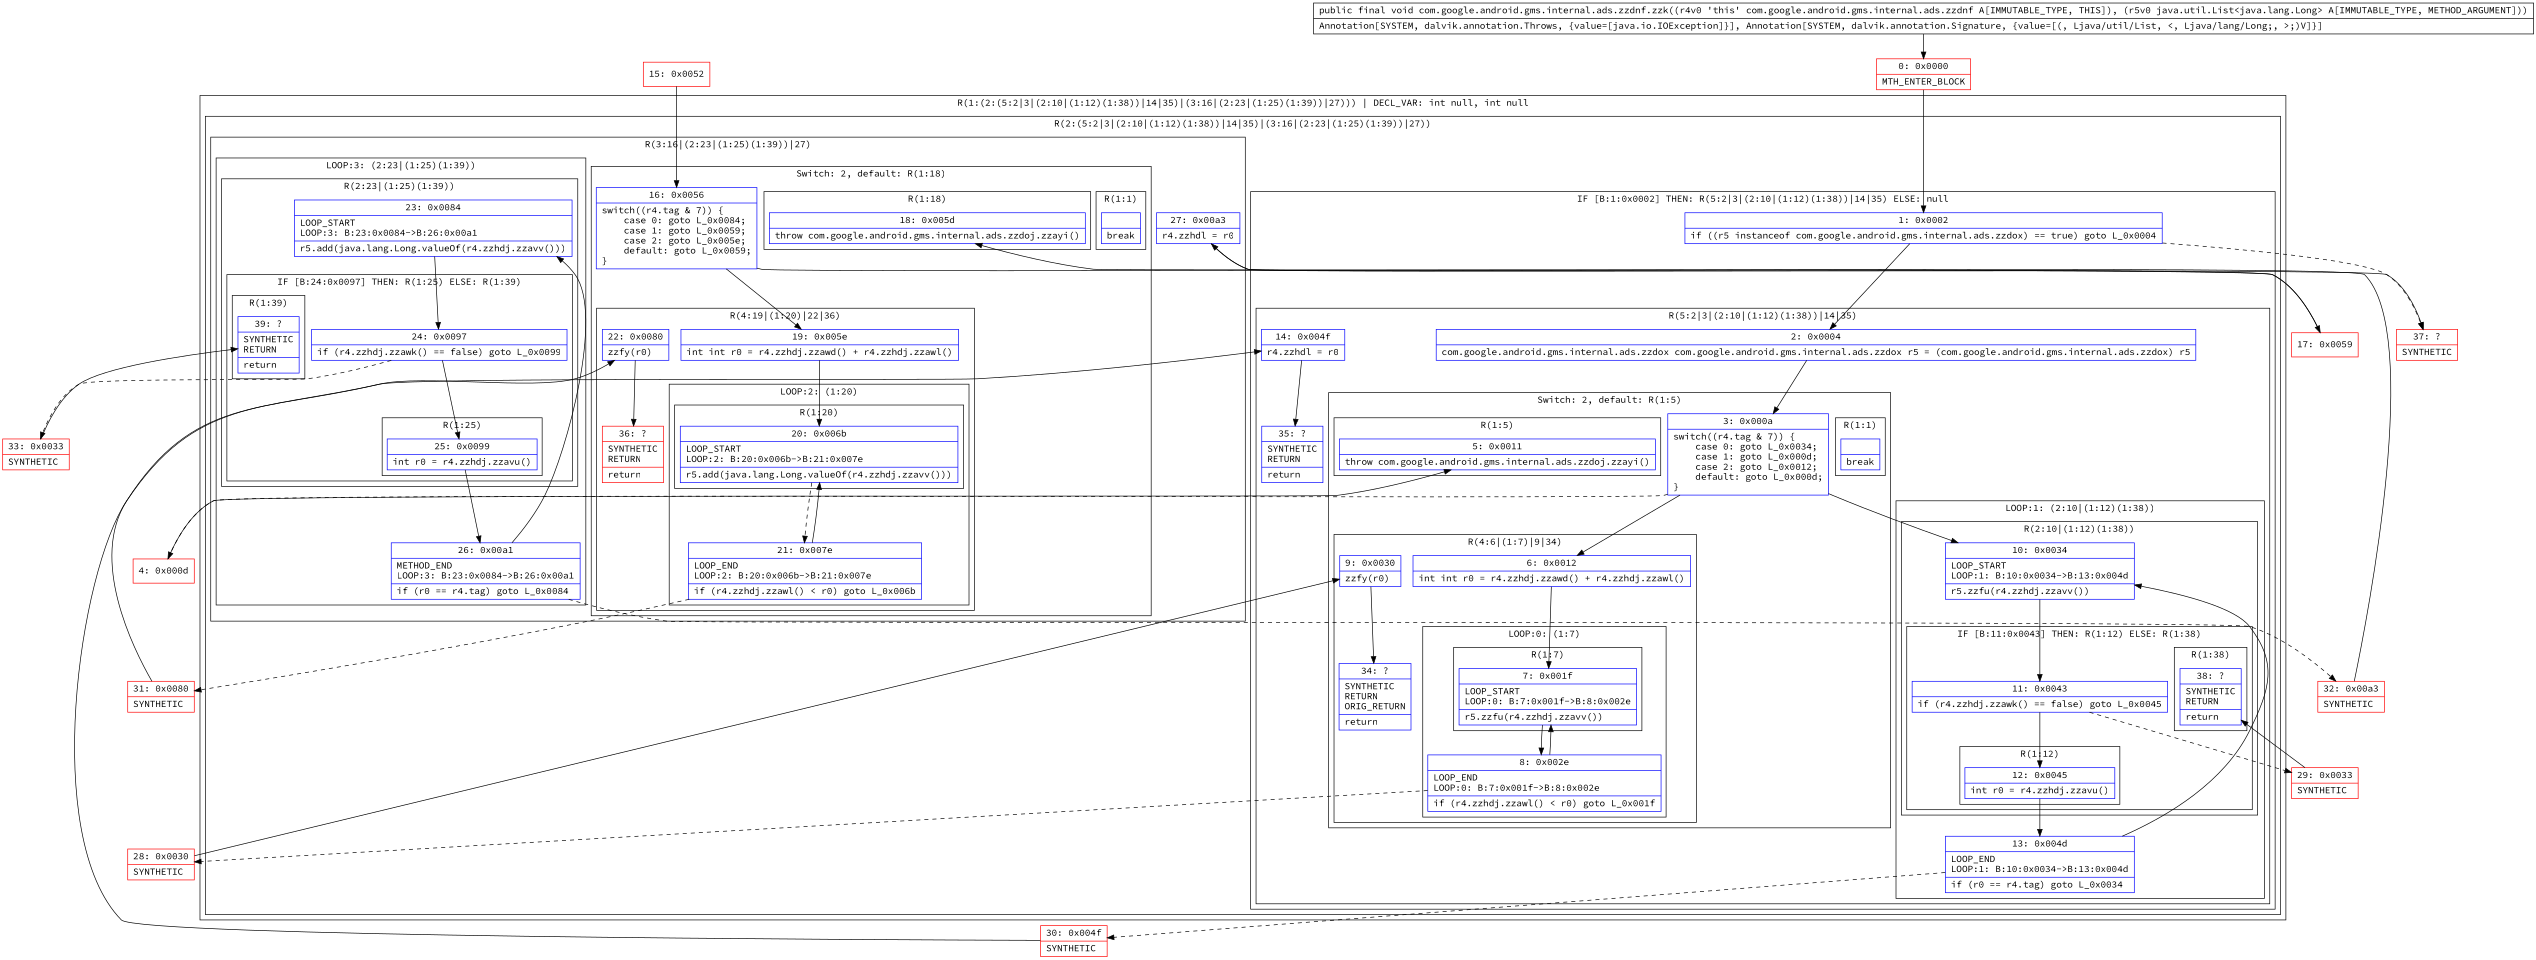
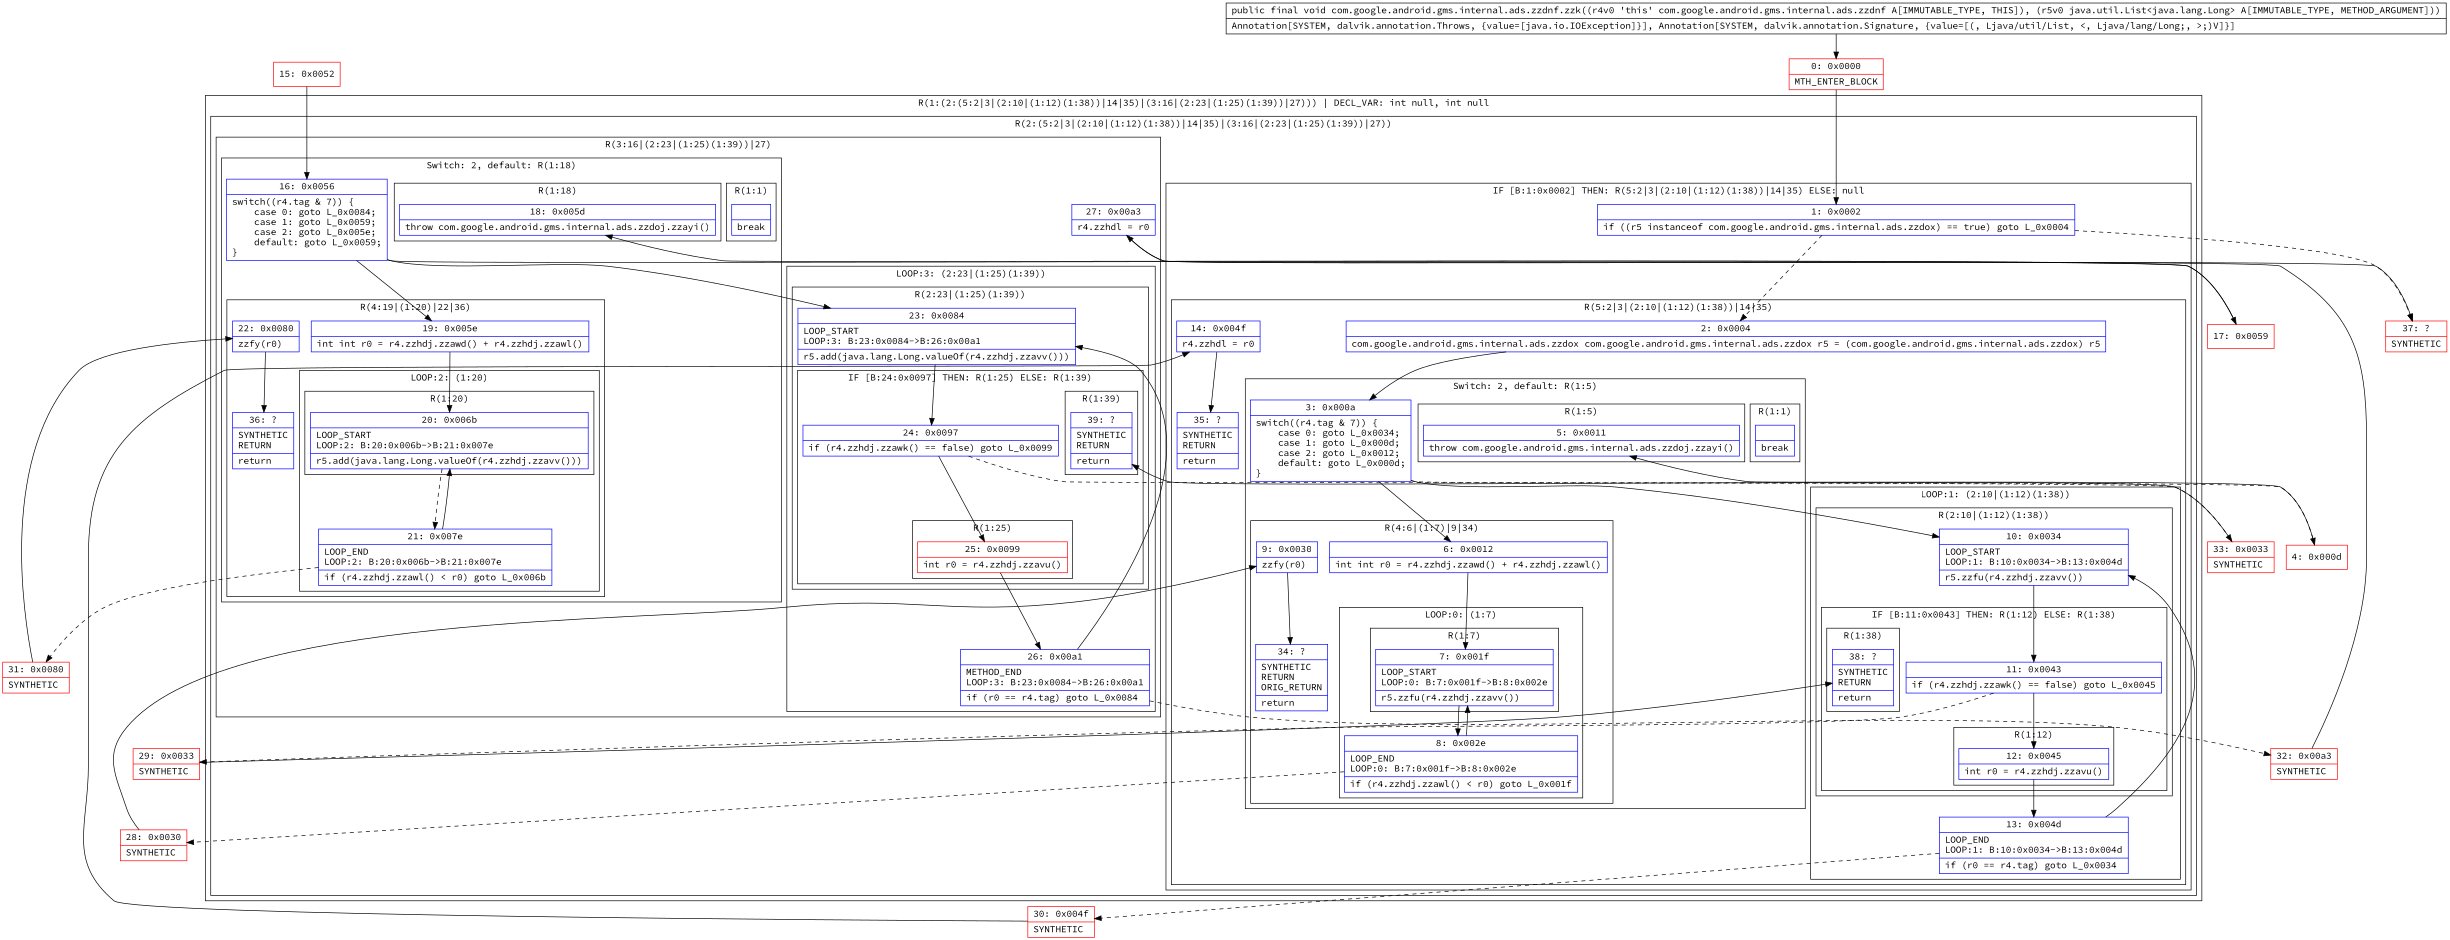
edge "16: 0x0056" -> "23: 0x0084": added
edge "1: 0x0002" -> "2: 0x0004": style solid -> dashed
node "25: 0x0099": color blue -> red
node "36: ?": color red -> blue
